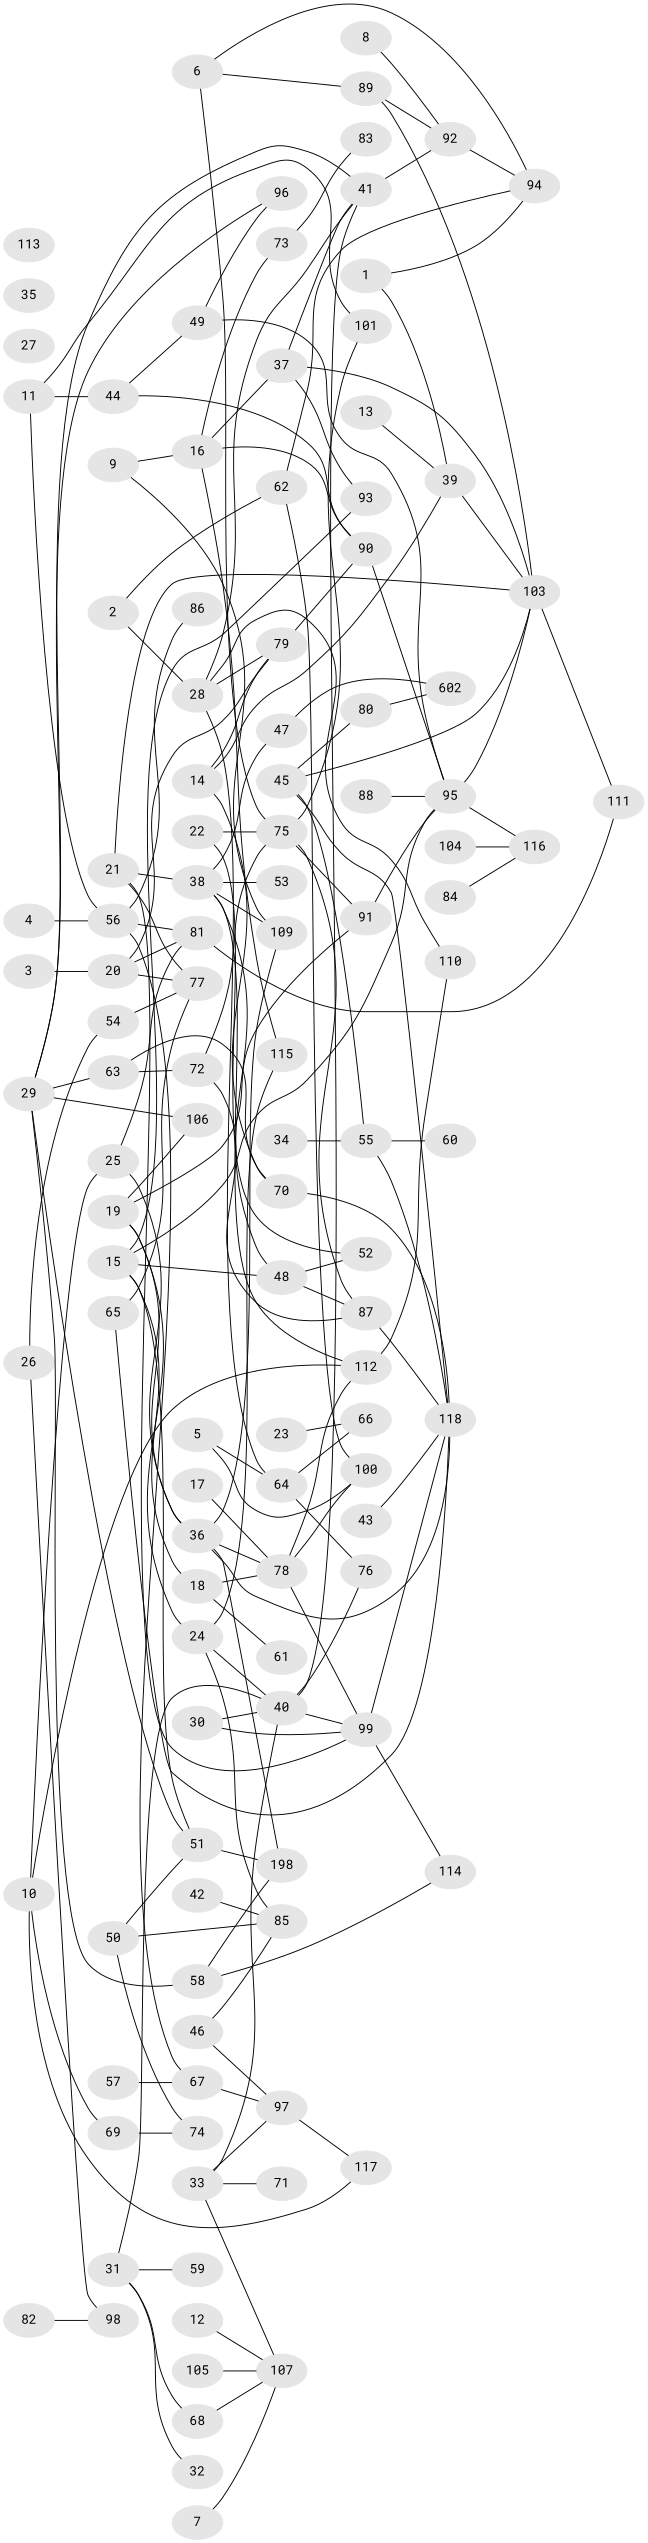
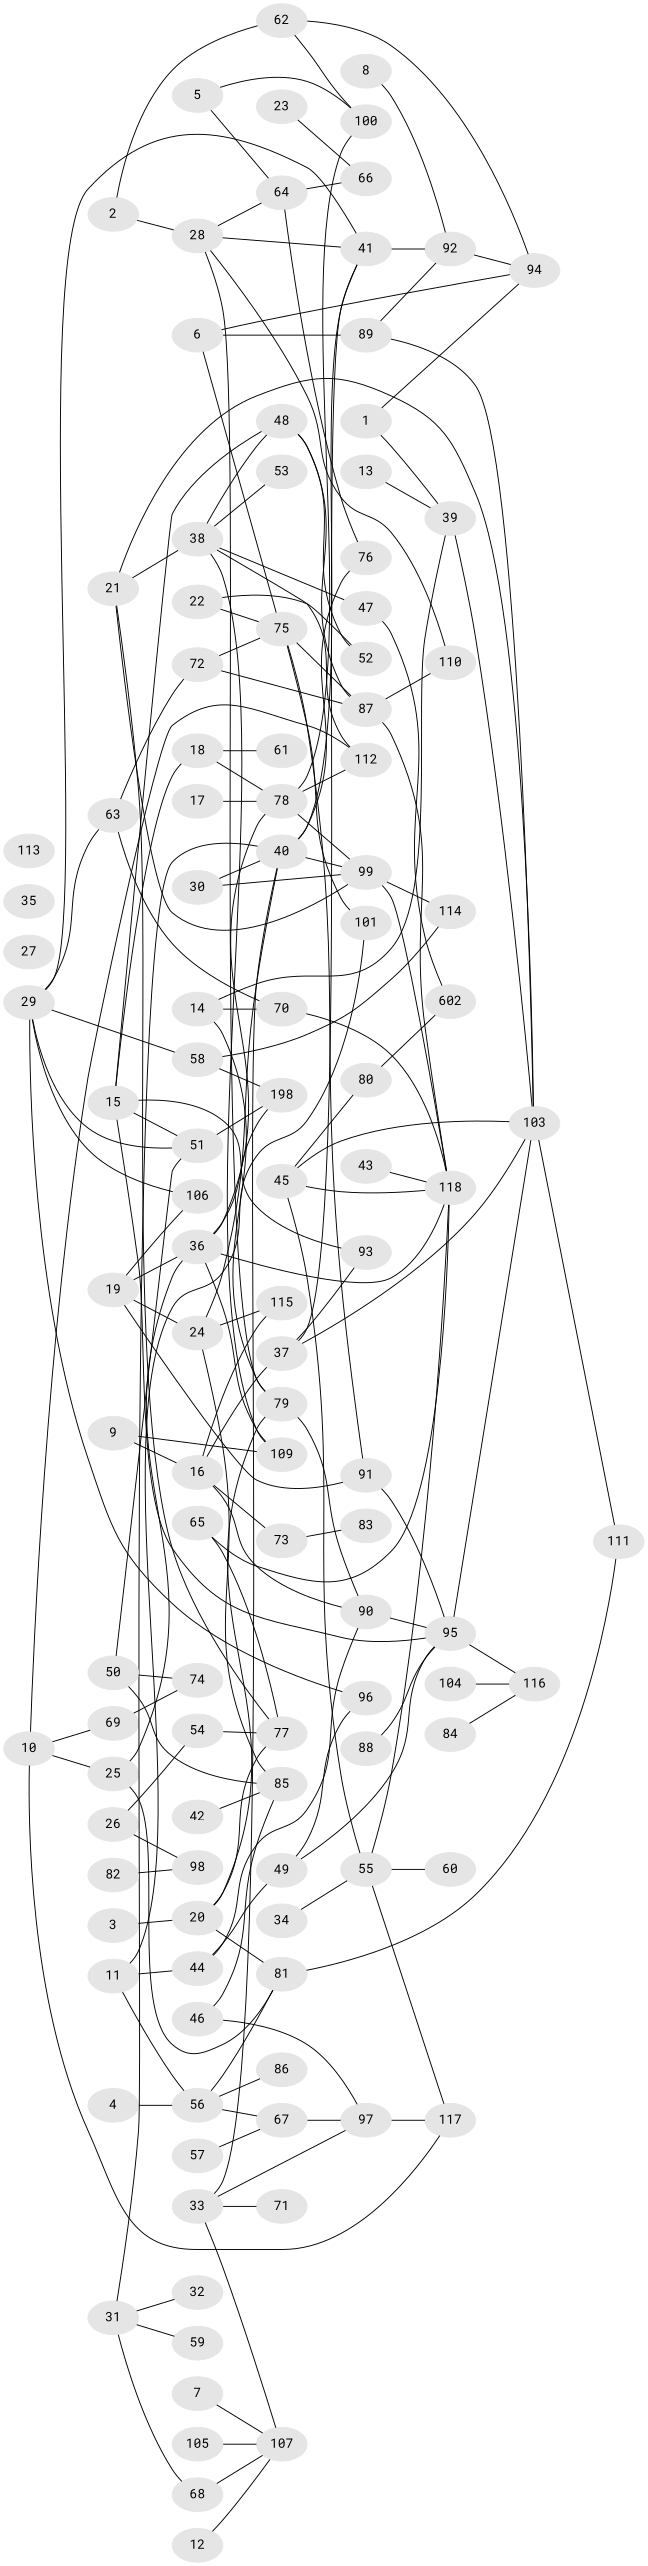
edge "110" -- "112": now "110" -- "87"
edge "55" -- "117": added
